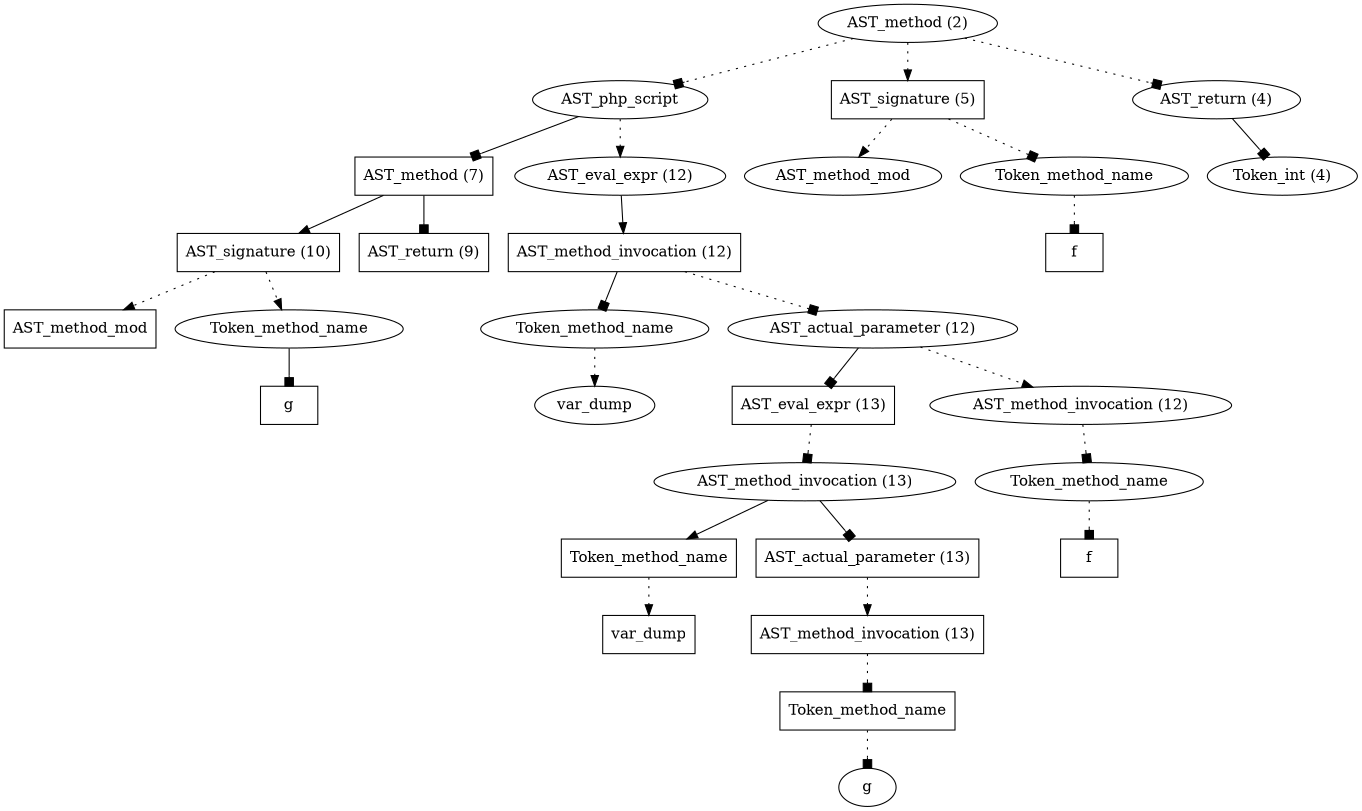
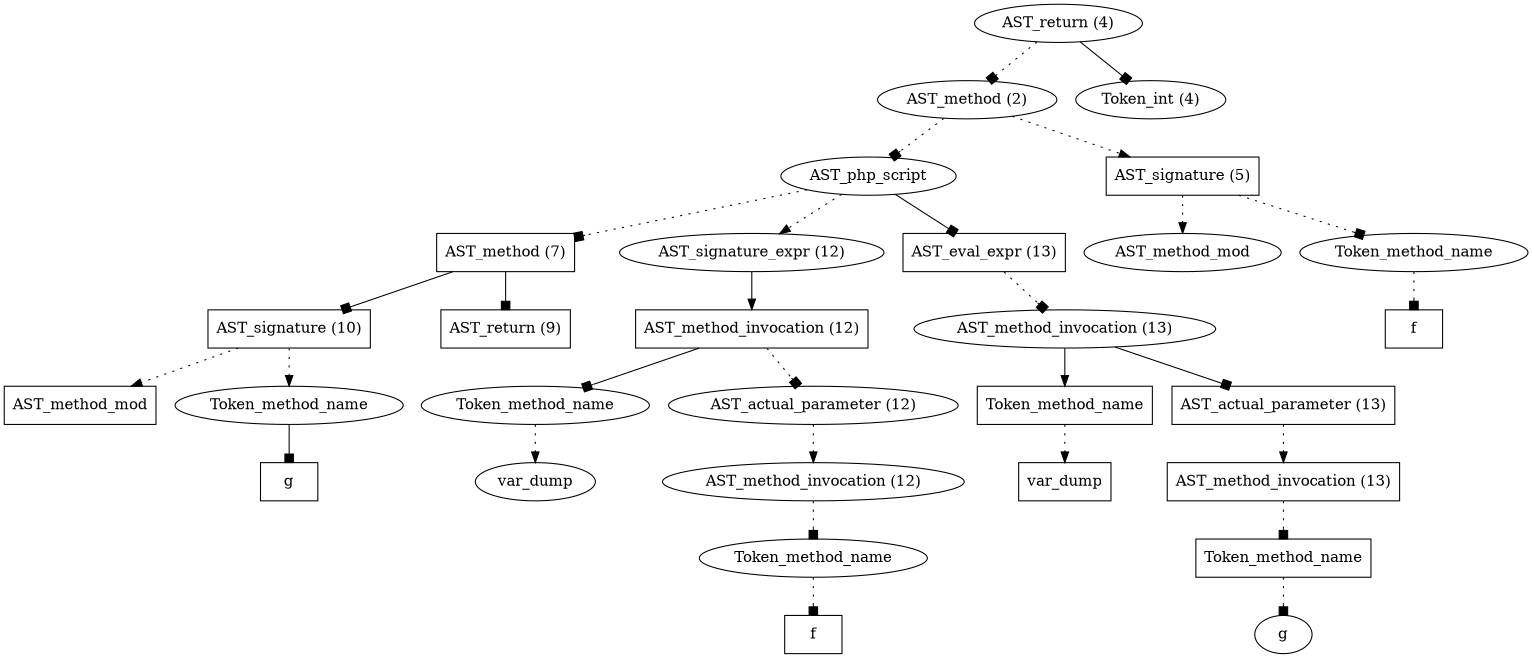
edge "AST_method (2)" -> "AST_return (4)": reversed
edge "AST_php_script" -> "AST_method (7)": style solid -> dotted
node "AST_eval_expr (12)": label "AST_eval_expr (12)" -> "AST_signature_expr (12)"
edge "AST_method (7)" -> "AST_signature (10)": arrowhead normal -> box
edge "AST_actual_parameter (12)" -> "AST_eval_expr (13)": now "AST_php_script" -> "AST_eval_expr (13)"
